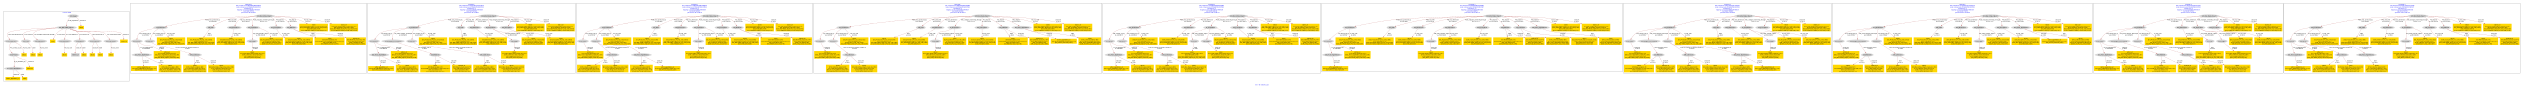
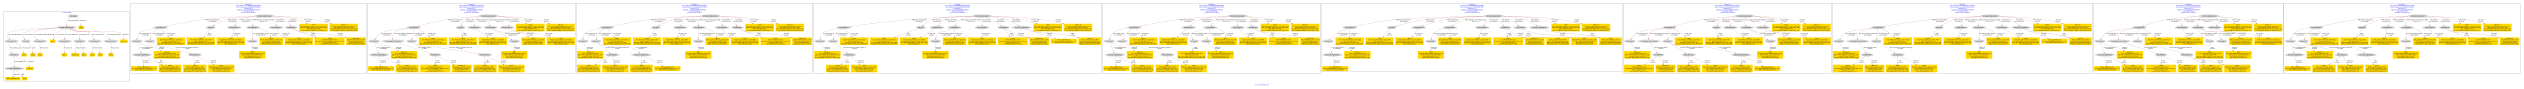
node "material_uri": fillcolor lightgray -> gold
